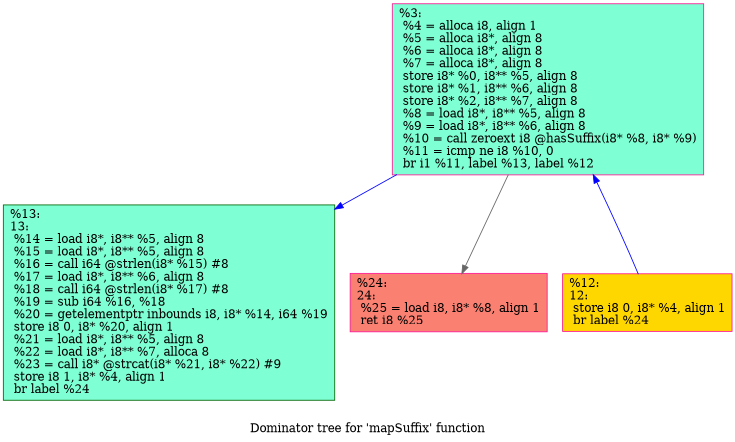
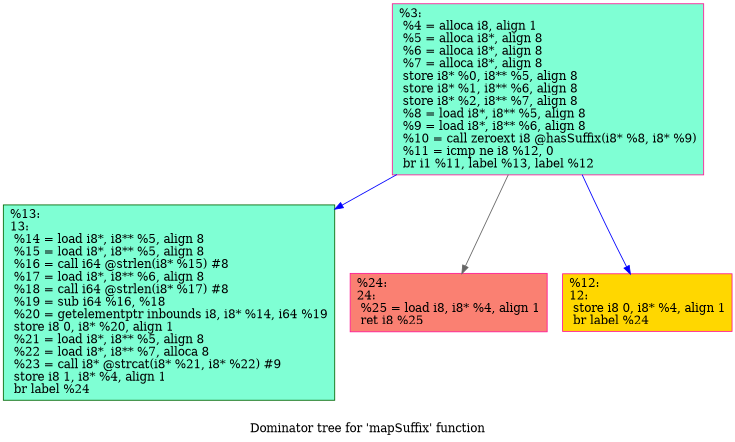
node "%3:": text "%11 = icmp ne i8 %10, 0" -> "%11 = icmp ne i8 %12, 0"
edge "%12:" -> "%3:": reversed
node "%24:": text "%25 = load i8, i8* %8, align 1" -> "%25 = load i8, i8* %4, align 1"
